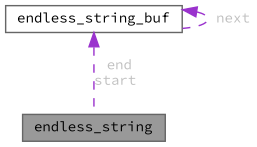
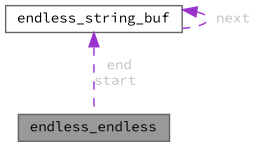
node "endless_string": label "endless_string" -> "endless_endless"
